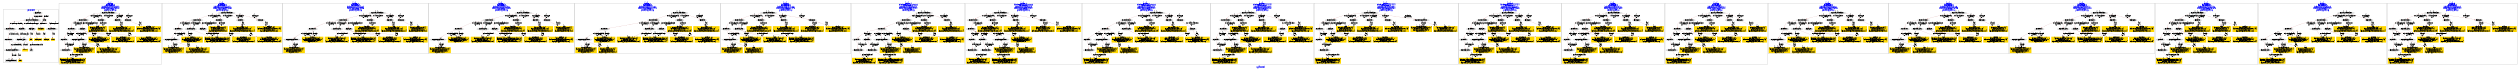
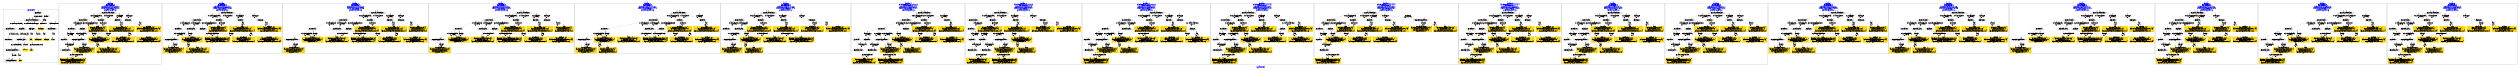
node "name": fillcolor gold -> lightgray
node "year": fillcolor lightgray -> gold
